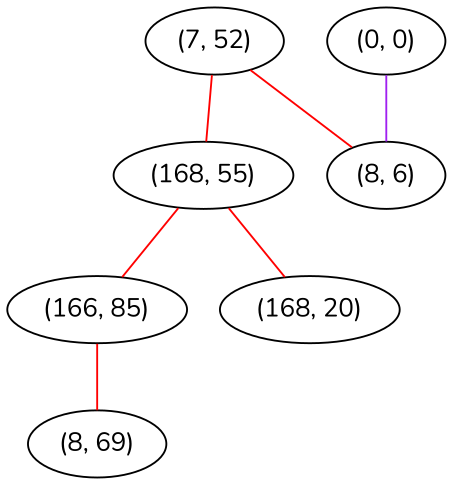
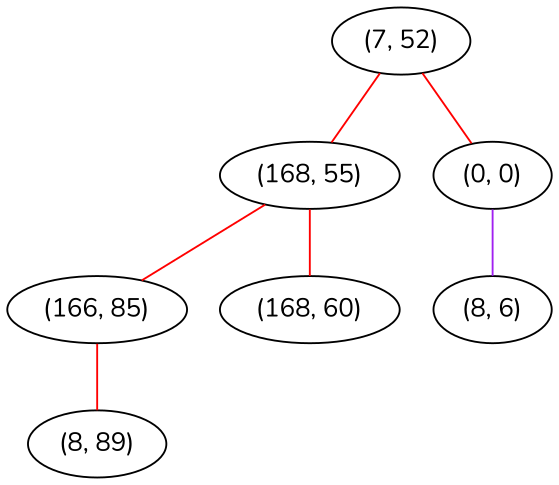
edge "(7, 52)" -- "(8, 6)": now "(7, 52)" -- "(0, 0)"
node "(168, 20)": label "(168, 20)" -> "(168, 60)"
node "(8, 69)": label "(8, 69)" -> "(8, 89)"
